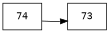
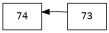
edge "74" -> "73": reversed
